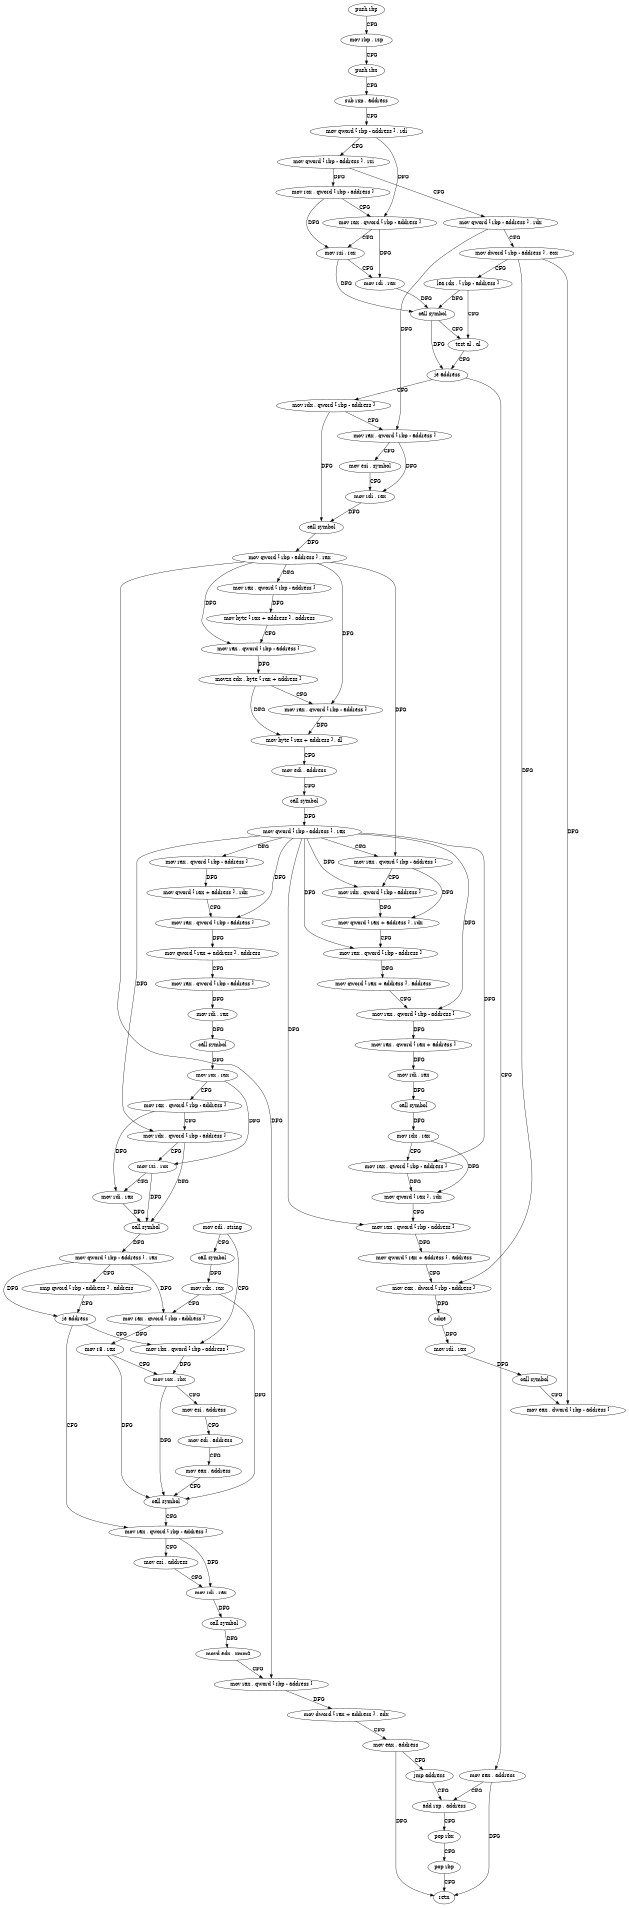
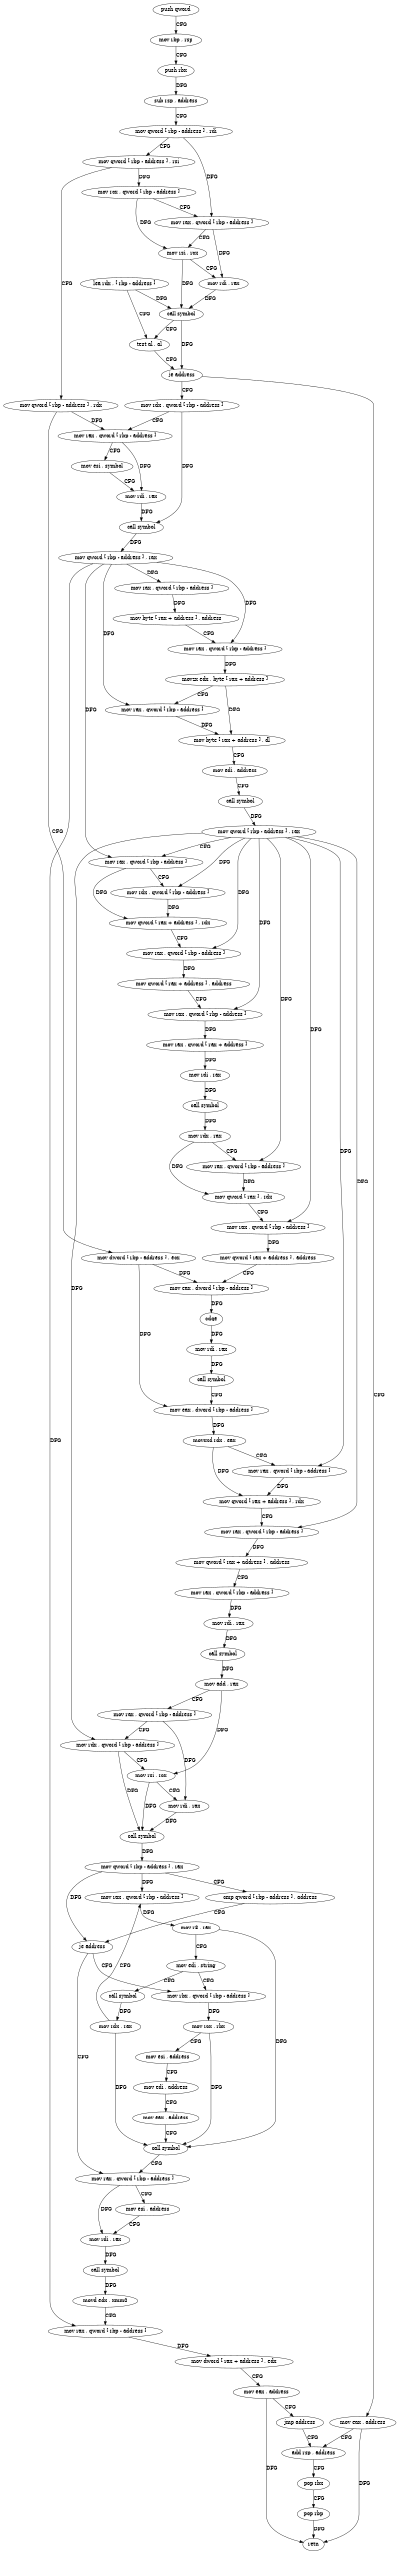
node "push rbp": label "push rbp" -> "push qword"
edge "push rbx" -> "sub rsp , address": label "CFG" -> "DFG"
edge "mov dword [ rbp - address ] , ecx" -> "lea rdx , [ rbp - address ]": removed, label "CFG"
node "mov rcx , rax": label "mov rcx , rax" -> "mov add , rax"
edge "mov r8 , rax" -> "mov rcx , rbx": now "mov r8 , rax" -> "mov edi , string"
node "movsxd rdx , eax": added
edge "pop rbp" -> "retn": label "CFG" -> "DFG"
